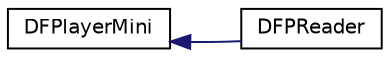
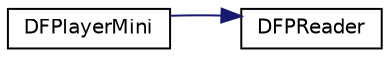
edge "DFPReader" -> "DFPlayerMini": reversed
